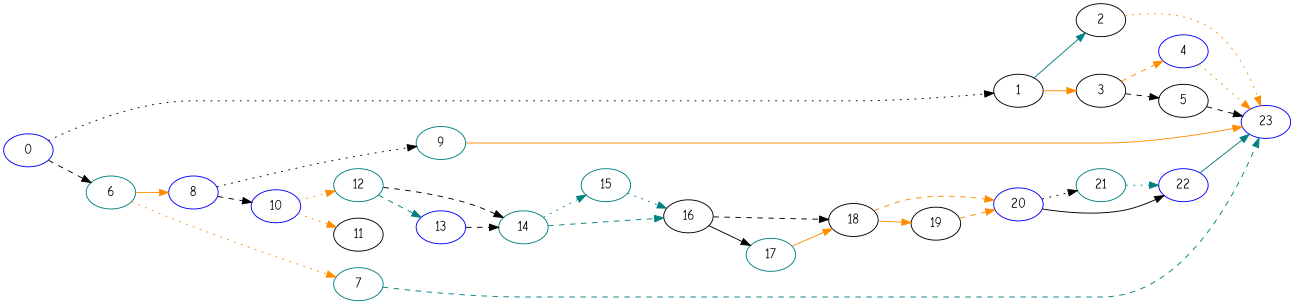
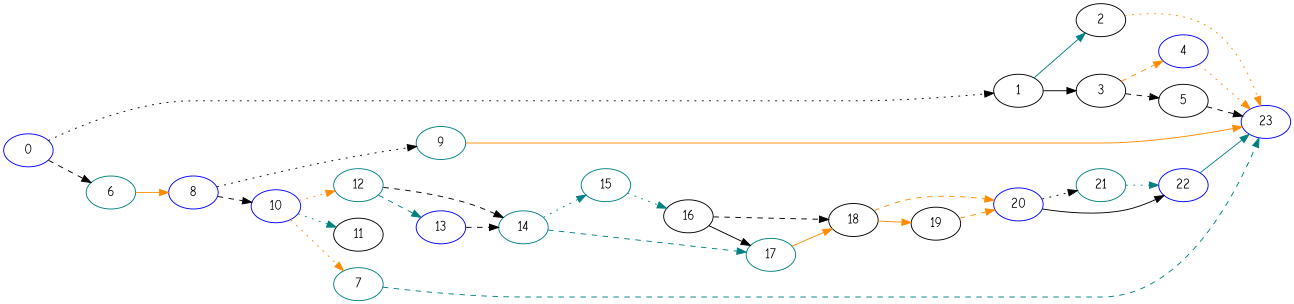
edge "1" -> "3": color darkorange -> black
edge "10" -> "11": color darkorange -> teal
edge "14" -> "16": now "14" -> "17"
edge "6" -> "7": now "10" -> "7"
